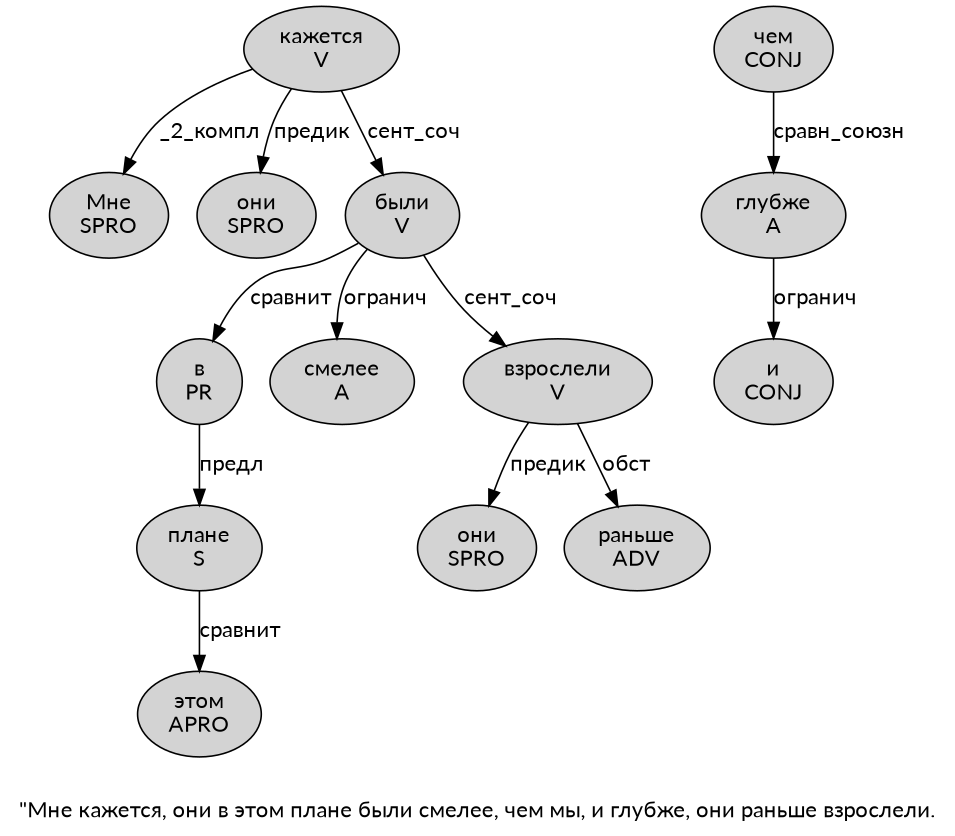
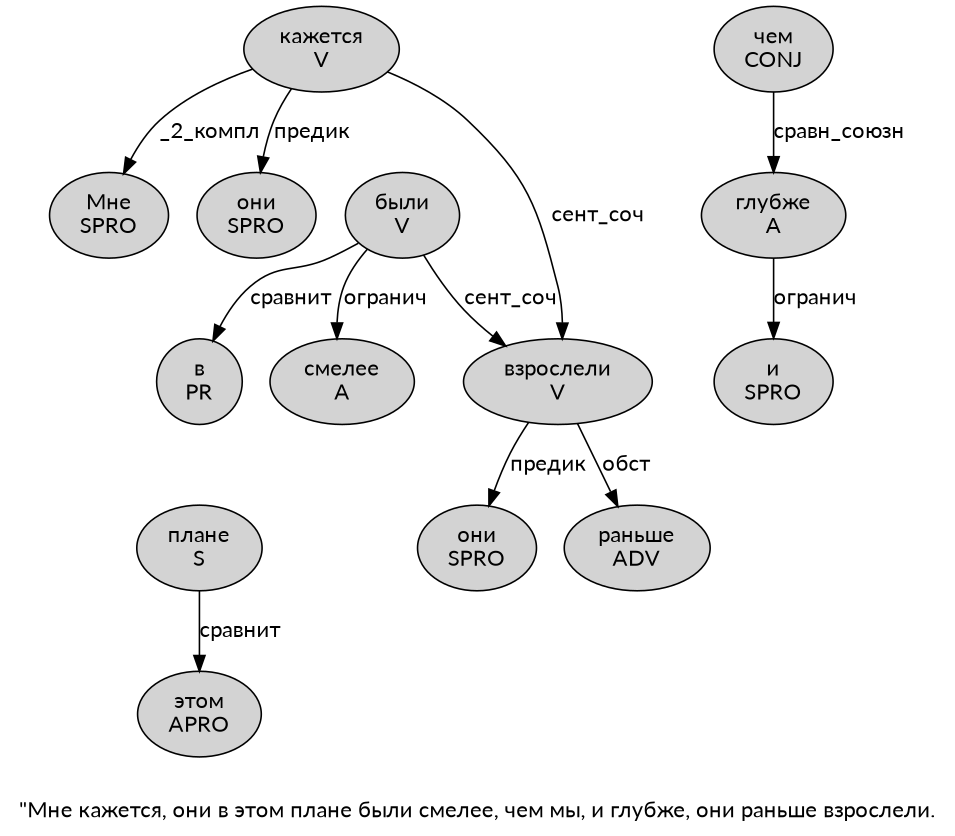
edge "кажется V" -> "были V": now "кажется V" -> "взрослели V"
node "и CONJ": label "и CONJ" -> "и SPRO"
edge "в PR" -> "плане S": removed, label "предл"
